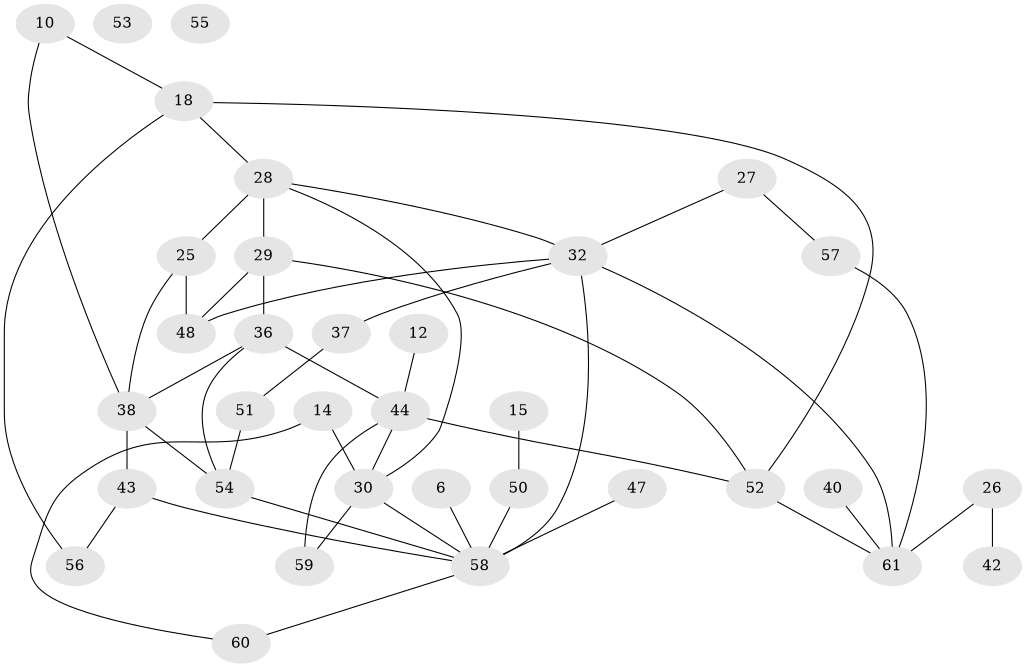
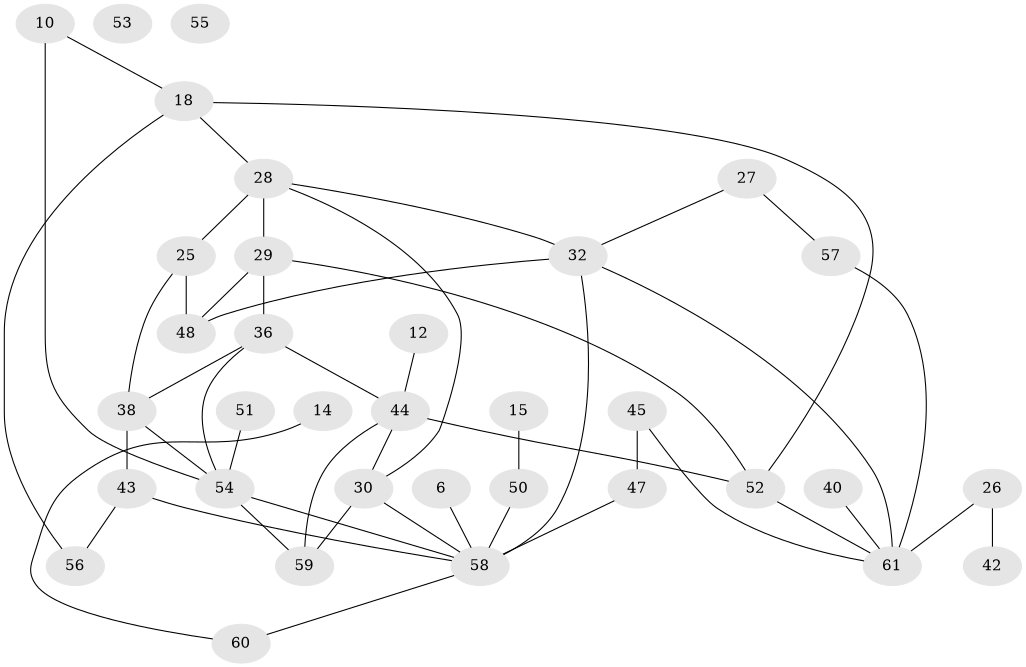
edge "10" -- "38": now "10" -- "54"
node "37": removed
node "45": added
edge "14" -- "30": removed
edge "54" -- "59": added
